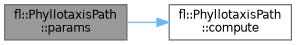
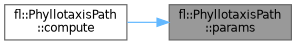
edge "fl::PhyllotaxisPath ::params" -> "fl::PhyllotaxisPath ::compute": reversed
